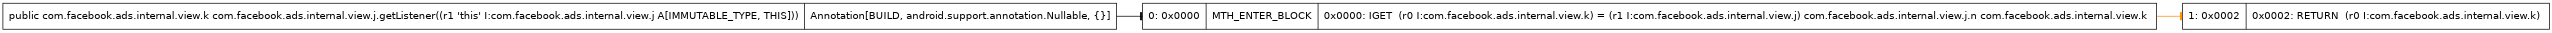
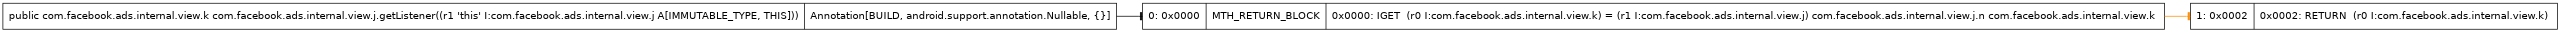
node "0: 0x0000": text "MTH_ENTER_BLOCK" -> "MTH_RETURN_BLOCK"
